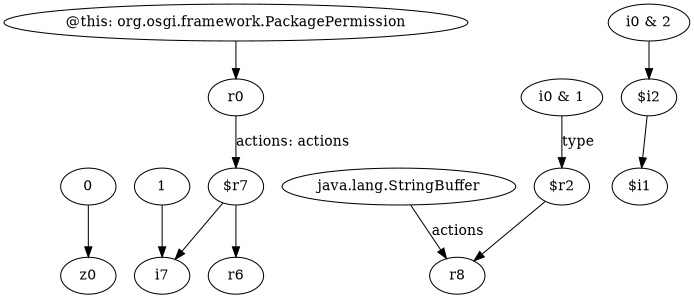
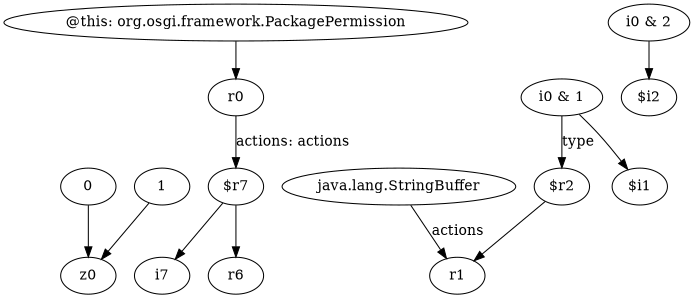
edge "$i2" -> "$i1": now "i0 & 1" -> "$i1"
edge "1" -> "i7": now "1" -> "z0"
node "r8": label "r8" -> "r1"
